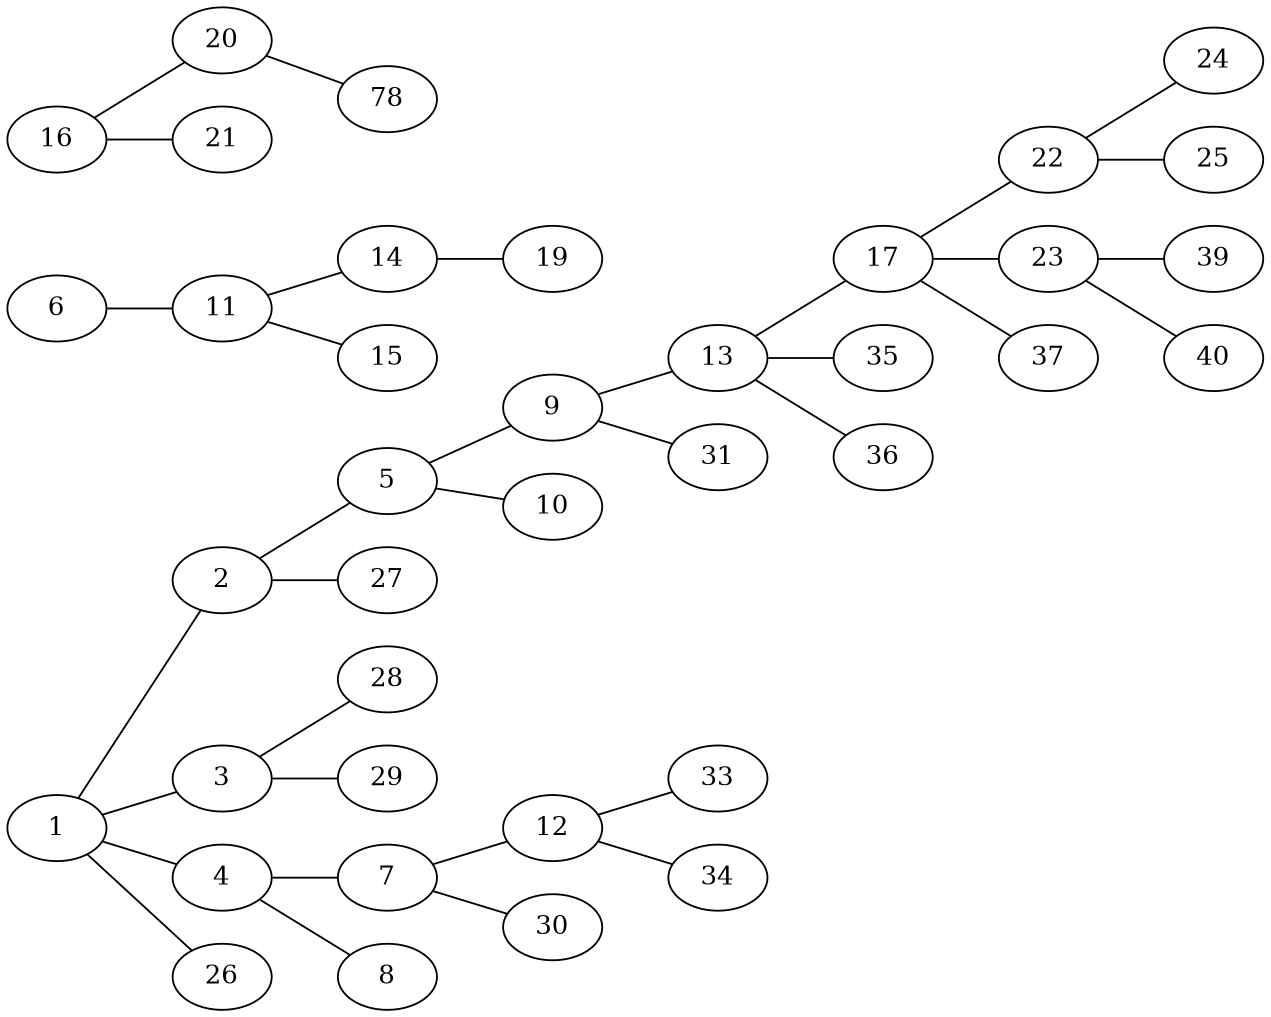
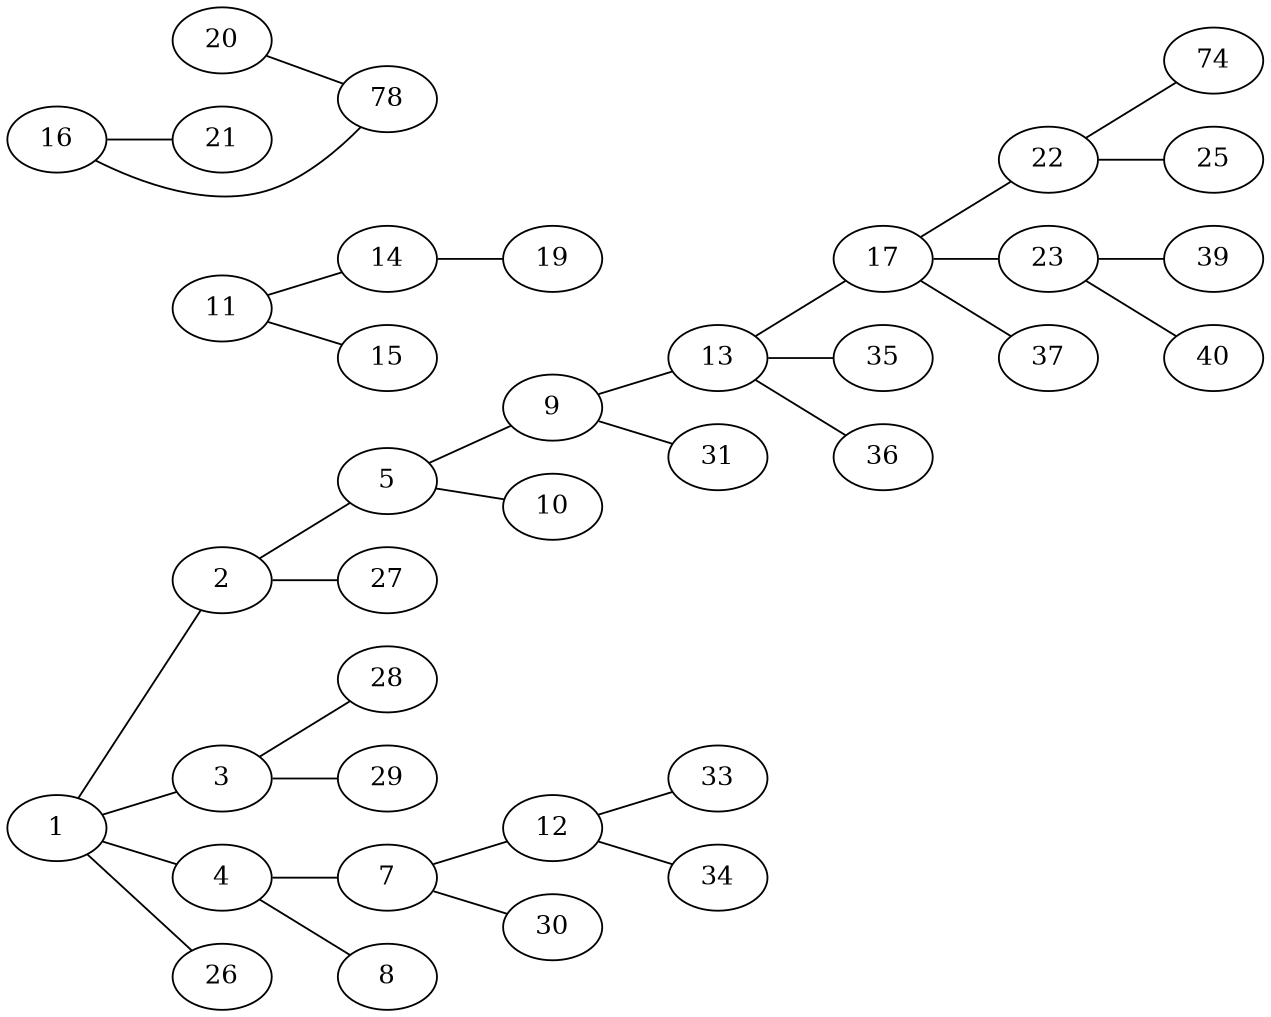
node "24": label "24" -> "74"
edge "20" -- "16": now "78" -- "16"
node "6": removed
